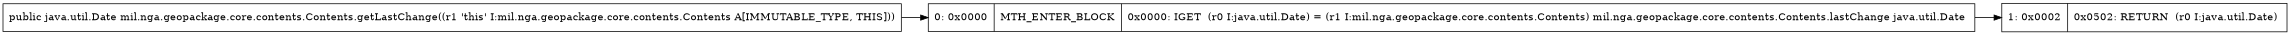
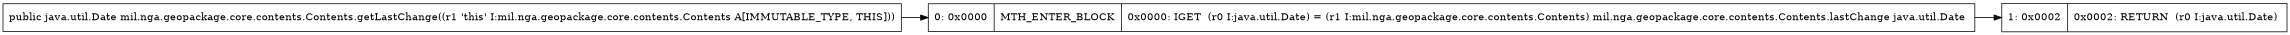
node "1: 0x0002": text "0x0502: RETURN  (r0 I:java.util.Date)" -> "0x0002: RETURN  (r0 I:java.util.Date)"
